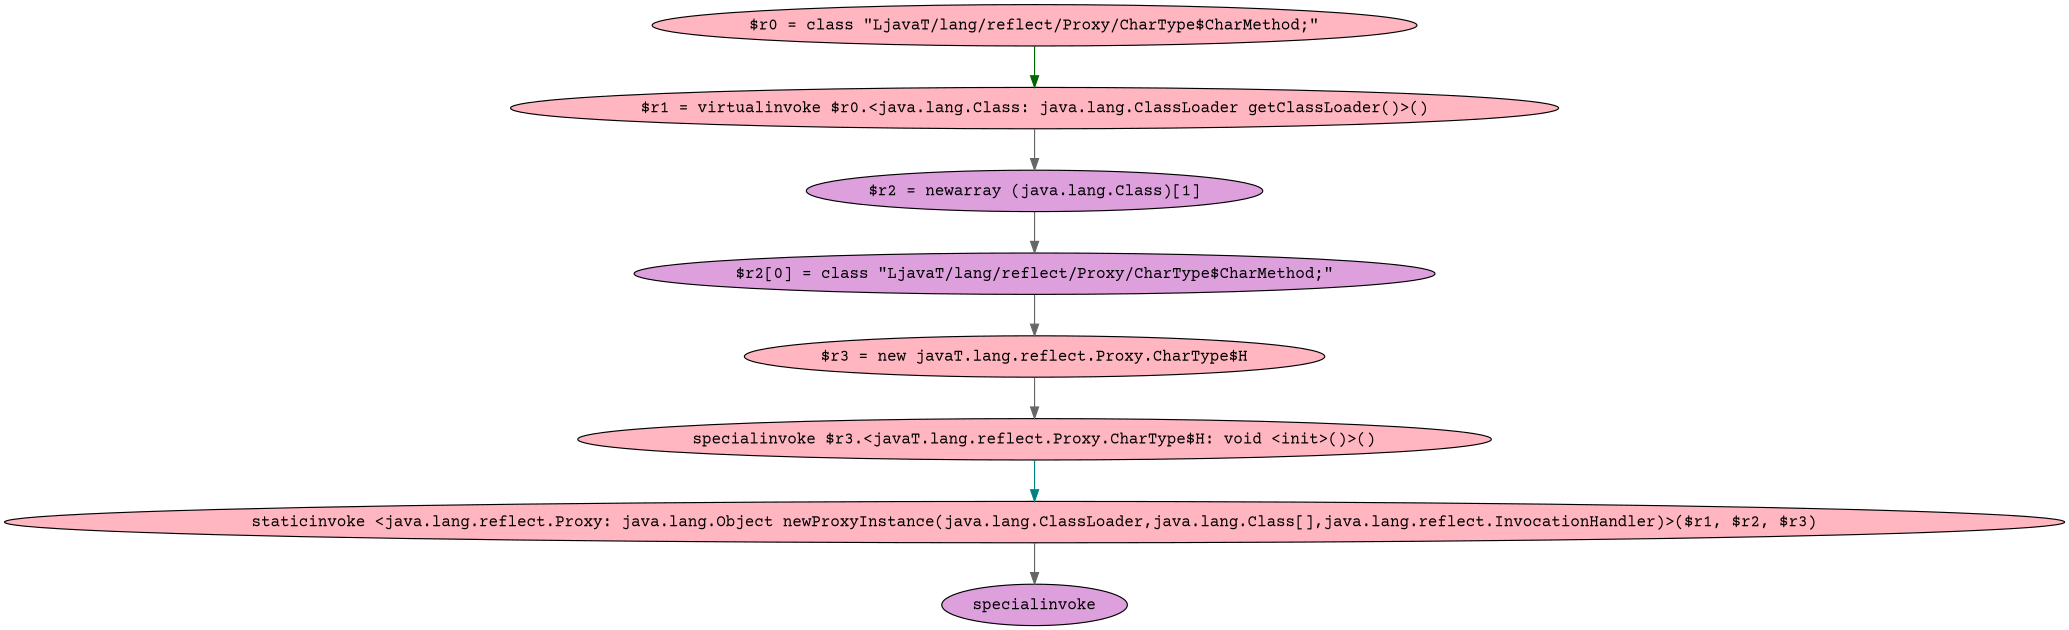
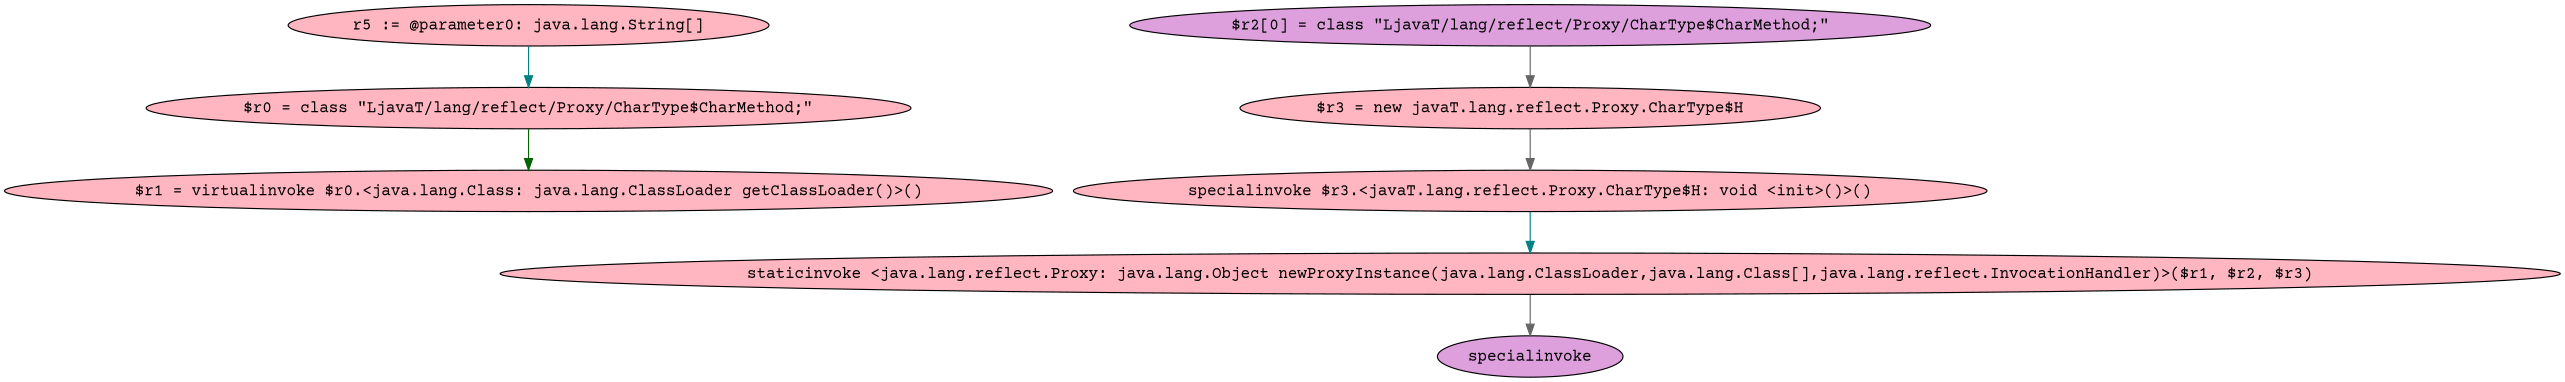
node "r5 := @parameter0: java.lang.String[]": added
node "$r2 = newarray (java.lang.Class)[1]": removed
